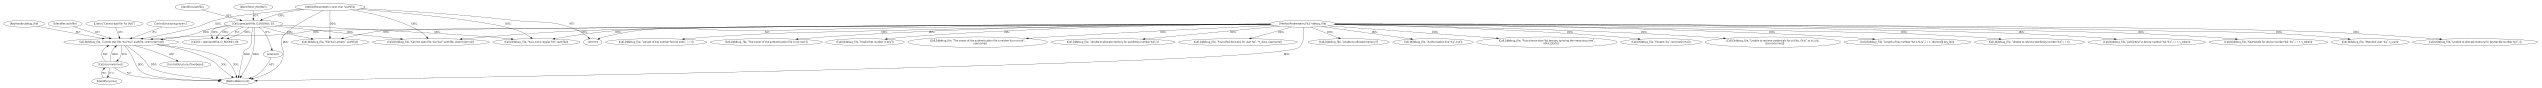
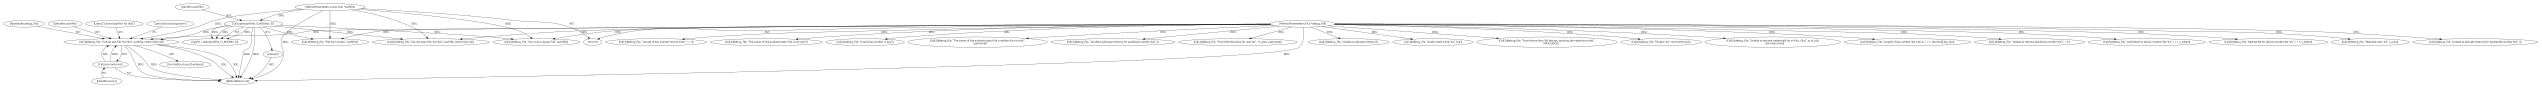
node "(Identifier,O_RDONLY)": removed
edge "(Call,strerror(errno))" -> "(Identifier,errno)": removed, label "CFG:"
